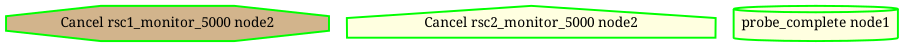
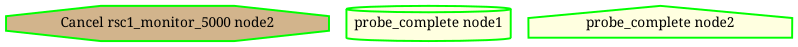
node "Cancel rsc2_monitor_5000 node2": removed
node "probe_complete node2": added
